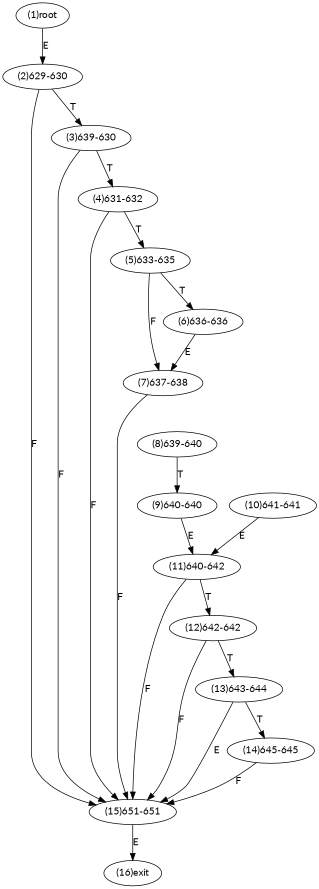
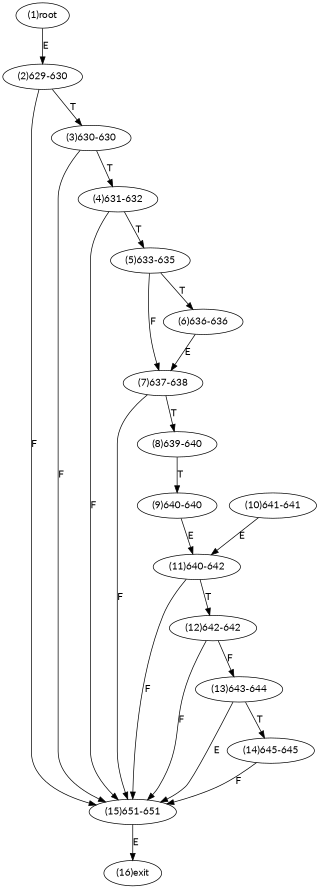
node "(3)639-630": label "(3)639-630" -> "(3)630-630"
edge "(7)637-638" -> "(8)639-640": added, label "T"
edge "(12)642-642" -> "(13)643-644": label "T" -> "F"
